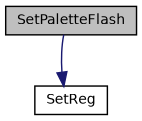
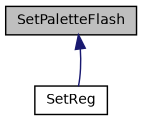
edge "SetPaletteFlash" -> "SetReg": reversed
